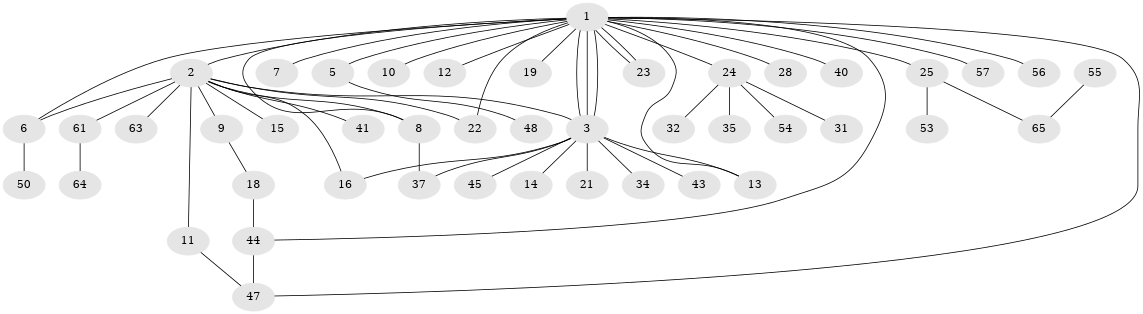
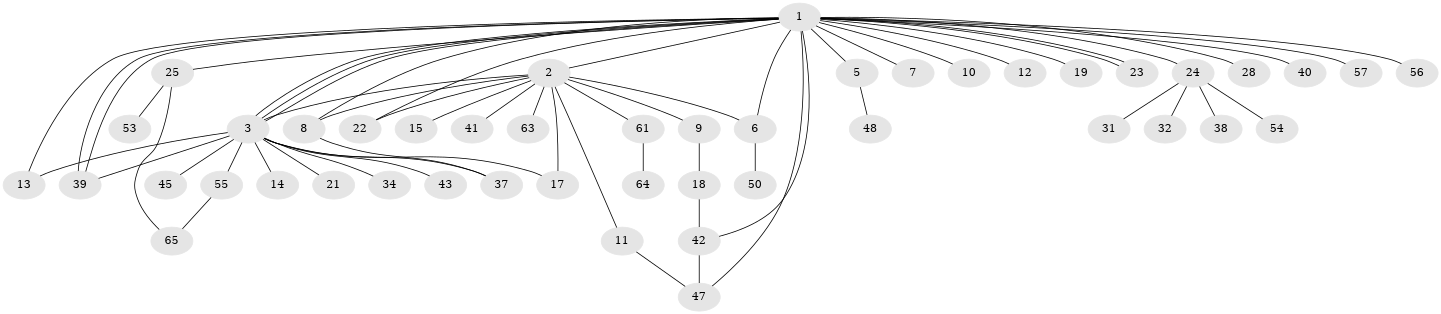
node "35": label "35" -> "38"
edge "3" -- "55": added
node "39": added
node "16": label "16" -> "17"
node "44": label "44" -> "42"
